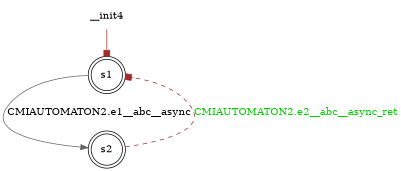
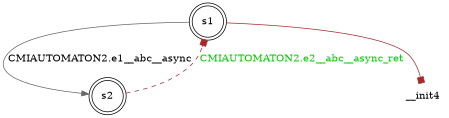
edge "__init4" -> "s1": reversed
